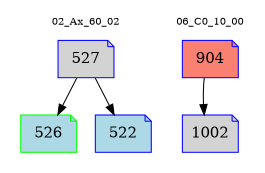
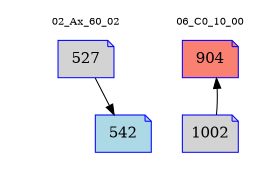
edge "904" -> "1002": reversed
node "526": removed
node "522": label "522" -> "542"
